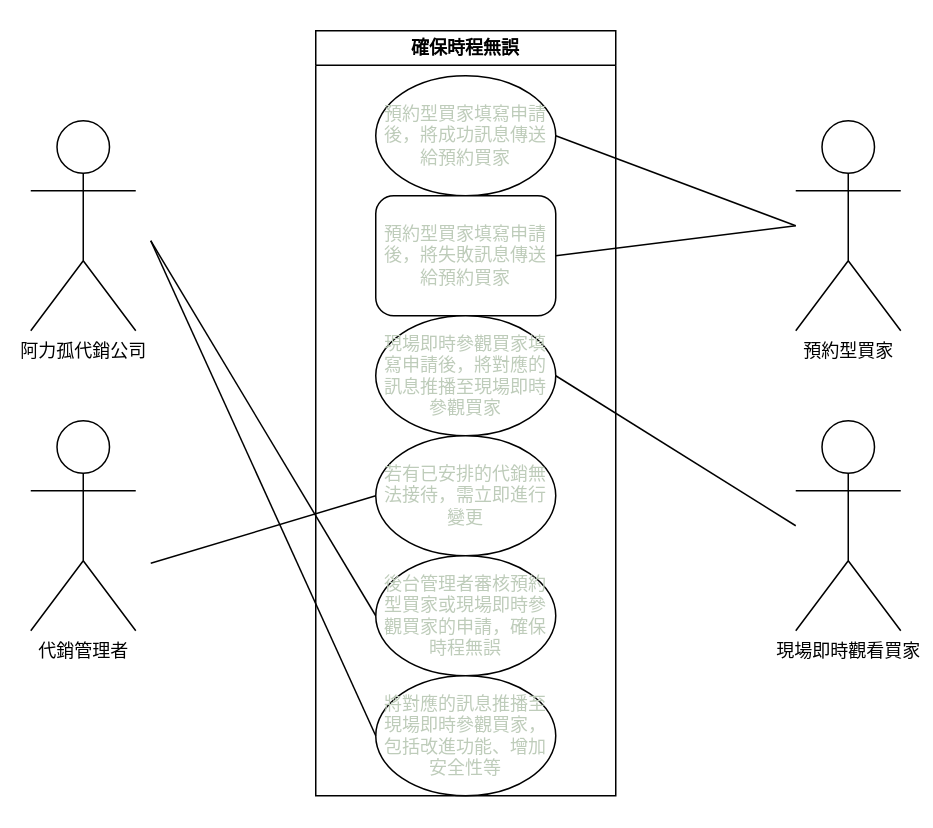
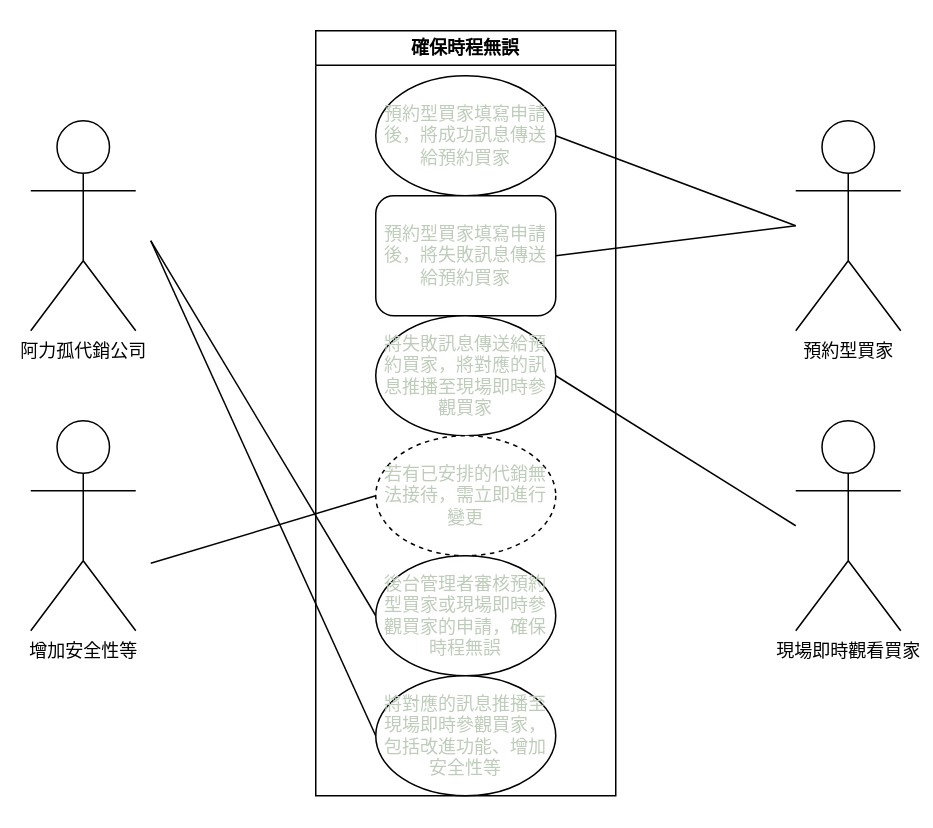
node "現場即時參觀買家填寫申請後，將對應的訊息推播至現場即時參觀買家": label "現場即時參觀買家填寫申請後，將對應的訊息推播至現場即時參觀買家" -> "將失敗訊息傳送給預約買家，將對應的訊息推播至現場即時參觀買家"
node "若有已安排的代銷無法接待，需立即進行變更": style solid -> dashed
node "代銷管理者": label "代銷管理者" -> "增加安全性等"
